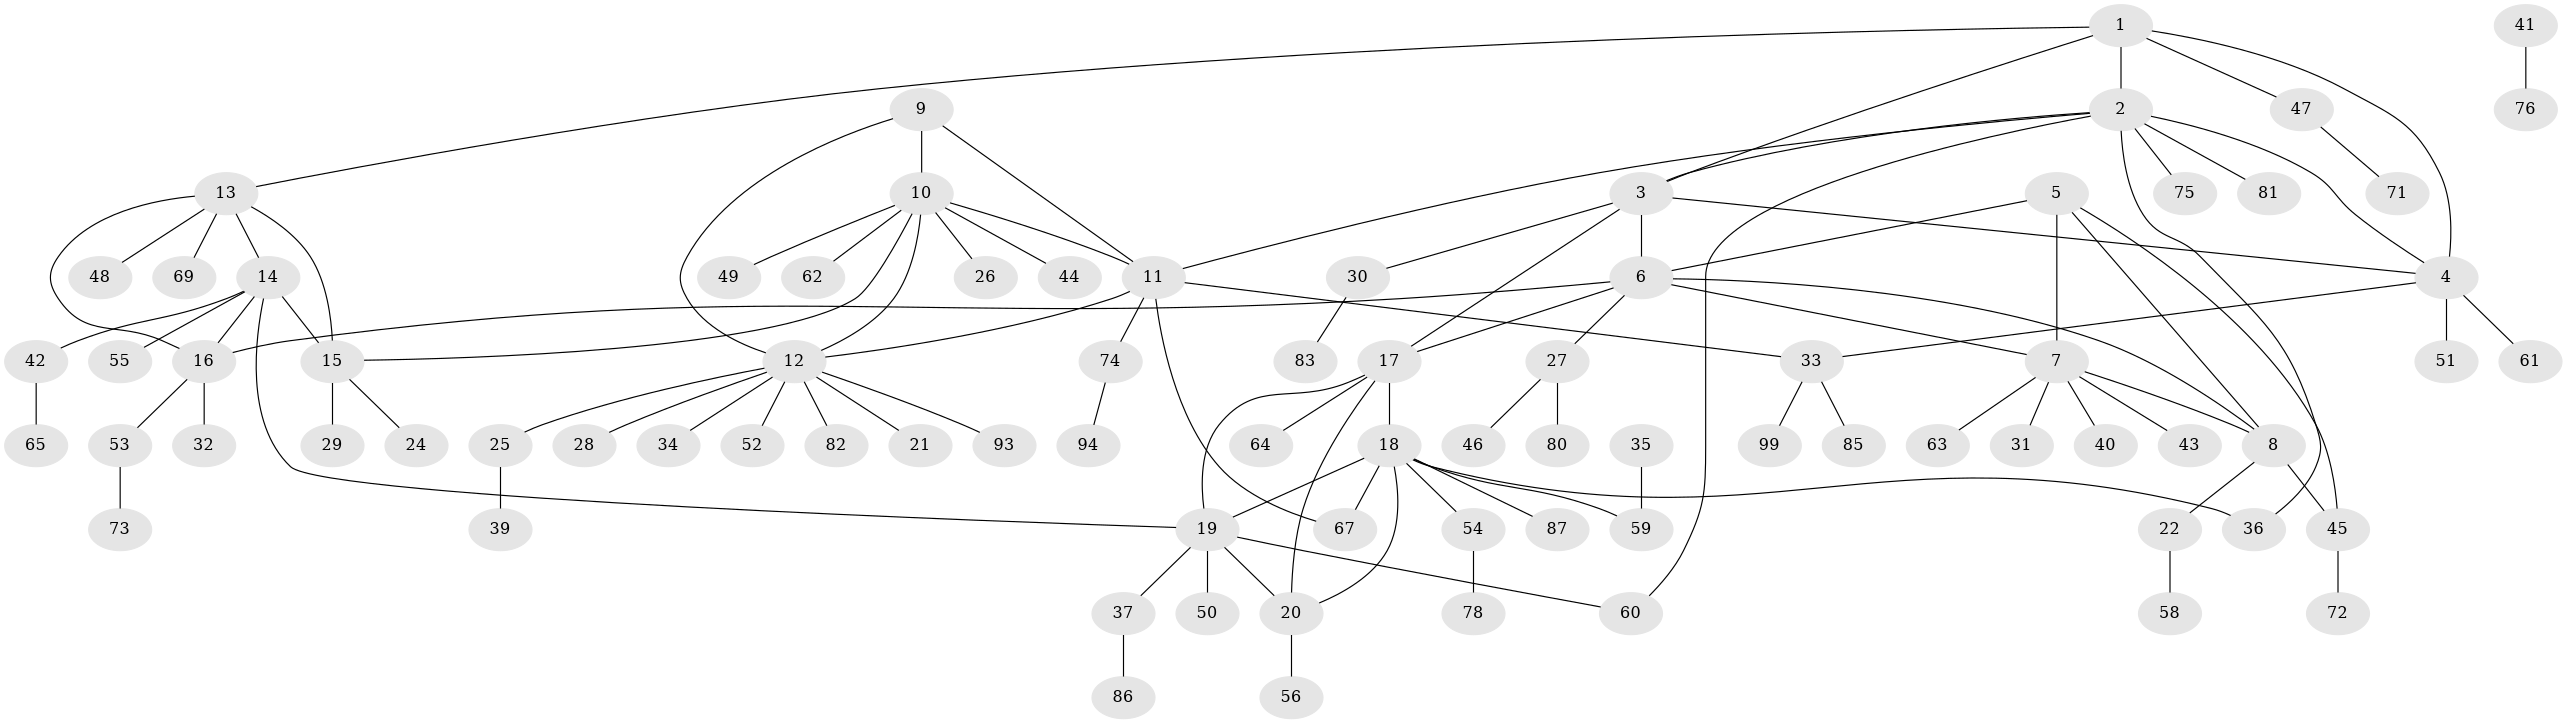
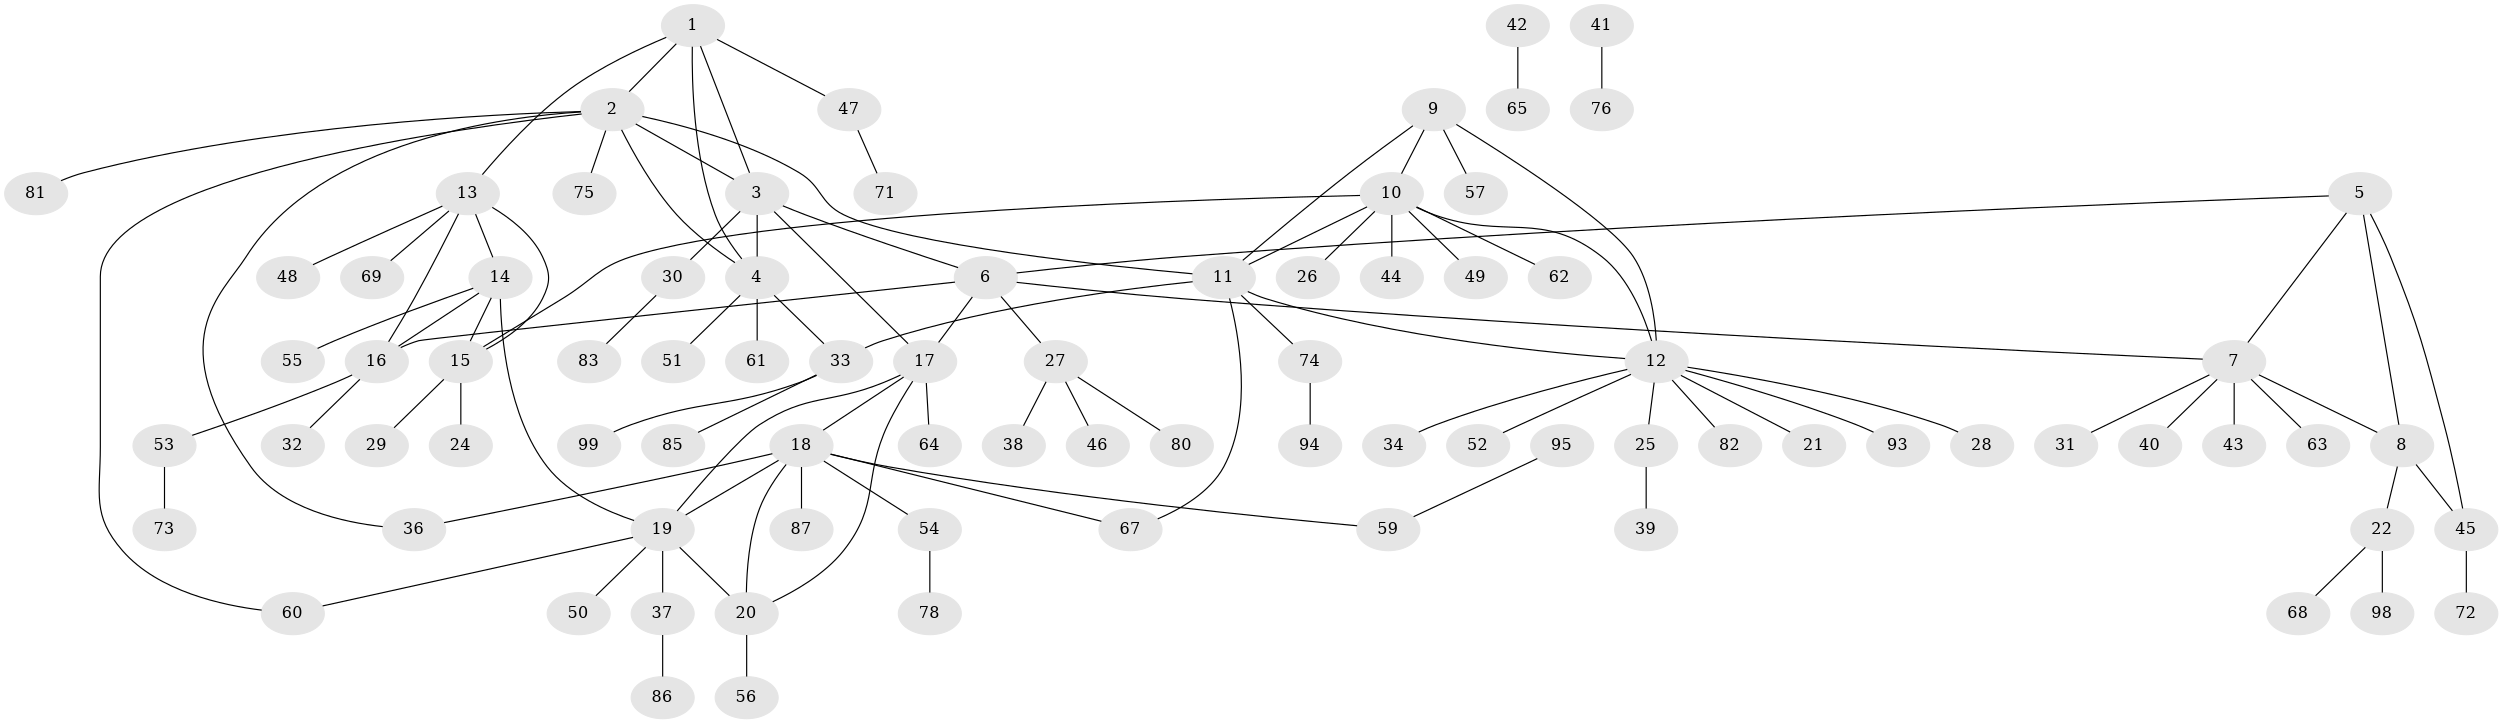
node "57": added
edge "6" -- "8": removed
edge "14" -- "42": removed
node "38": added
node "35": label "35" -> "95"
node "58": label "58" -> "98"
node "68": added
